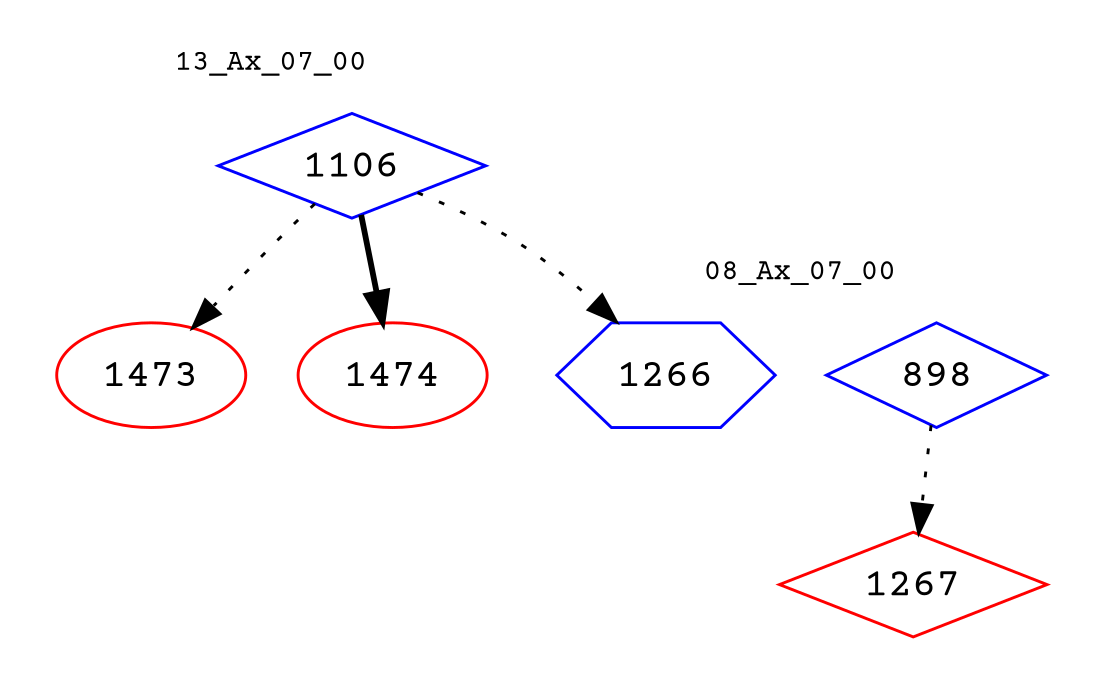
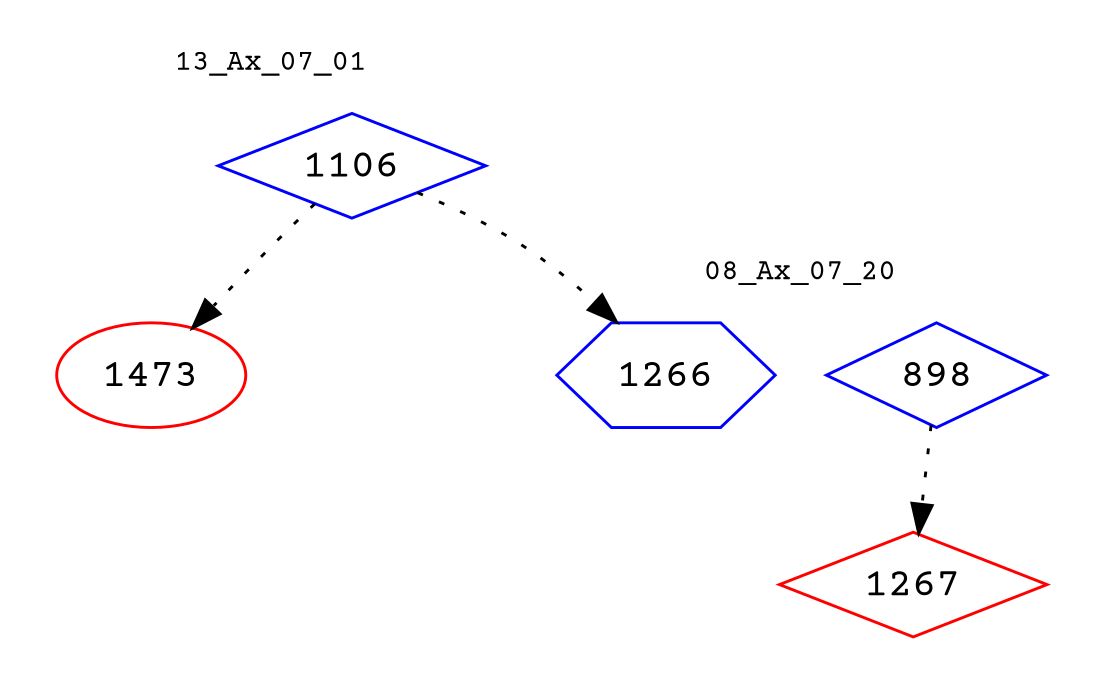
cluster "13_Ax_07_00": label "13_Ax_07_00" -> "13_Ax_07_01"
cluster "08_Ax_07_00": label "08_Ax_07_00" -> "08_Ax_07_20"
node "1474": removed
